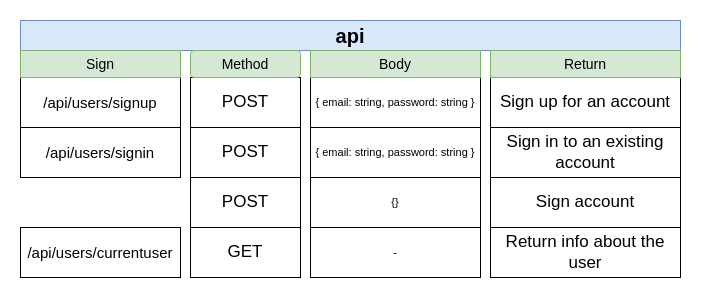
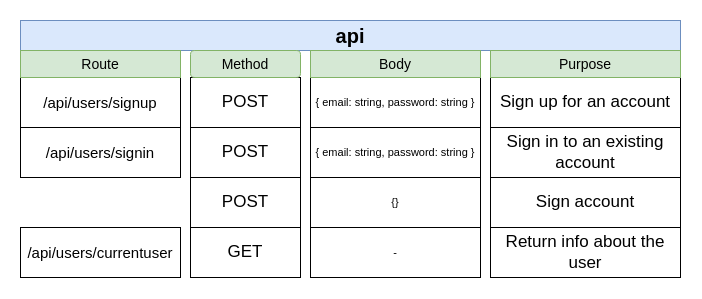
node "Sign": label "Sign" -> "Route"
node "Return": label "Return" -> "Purpose"
